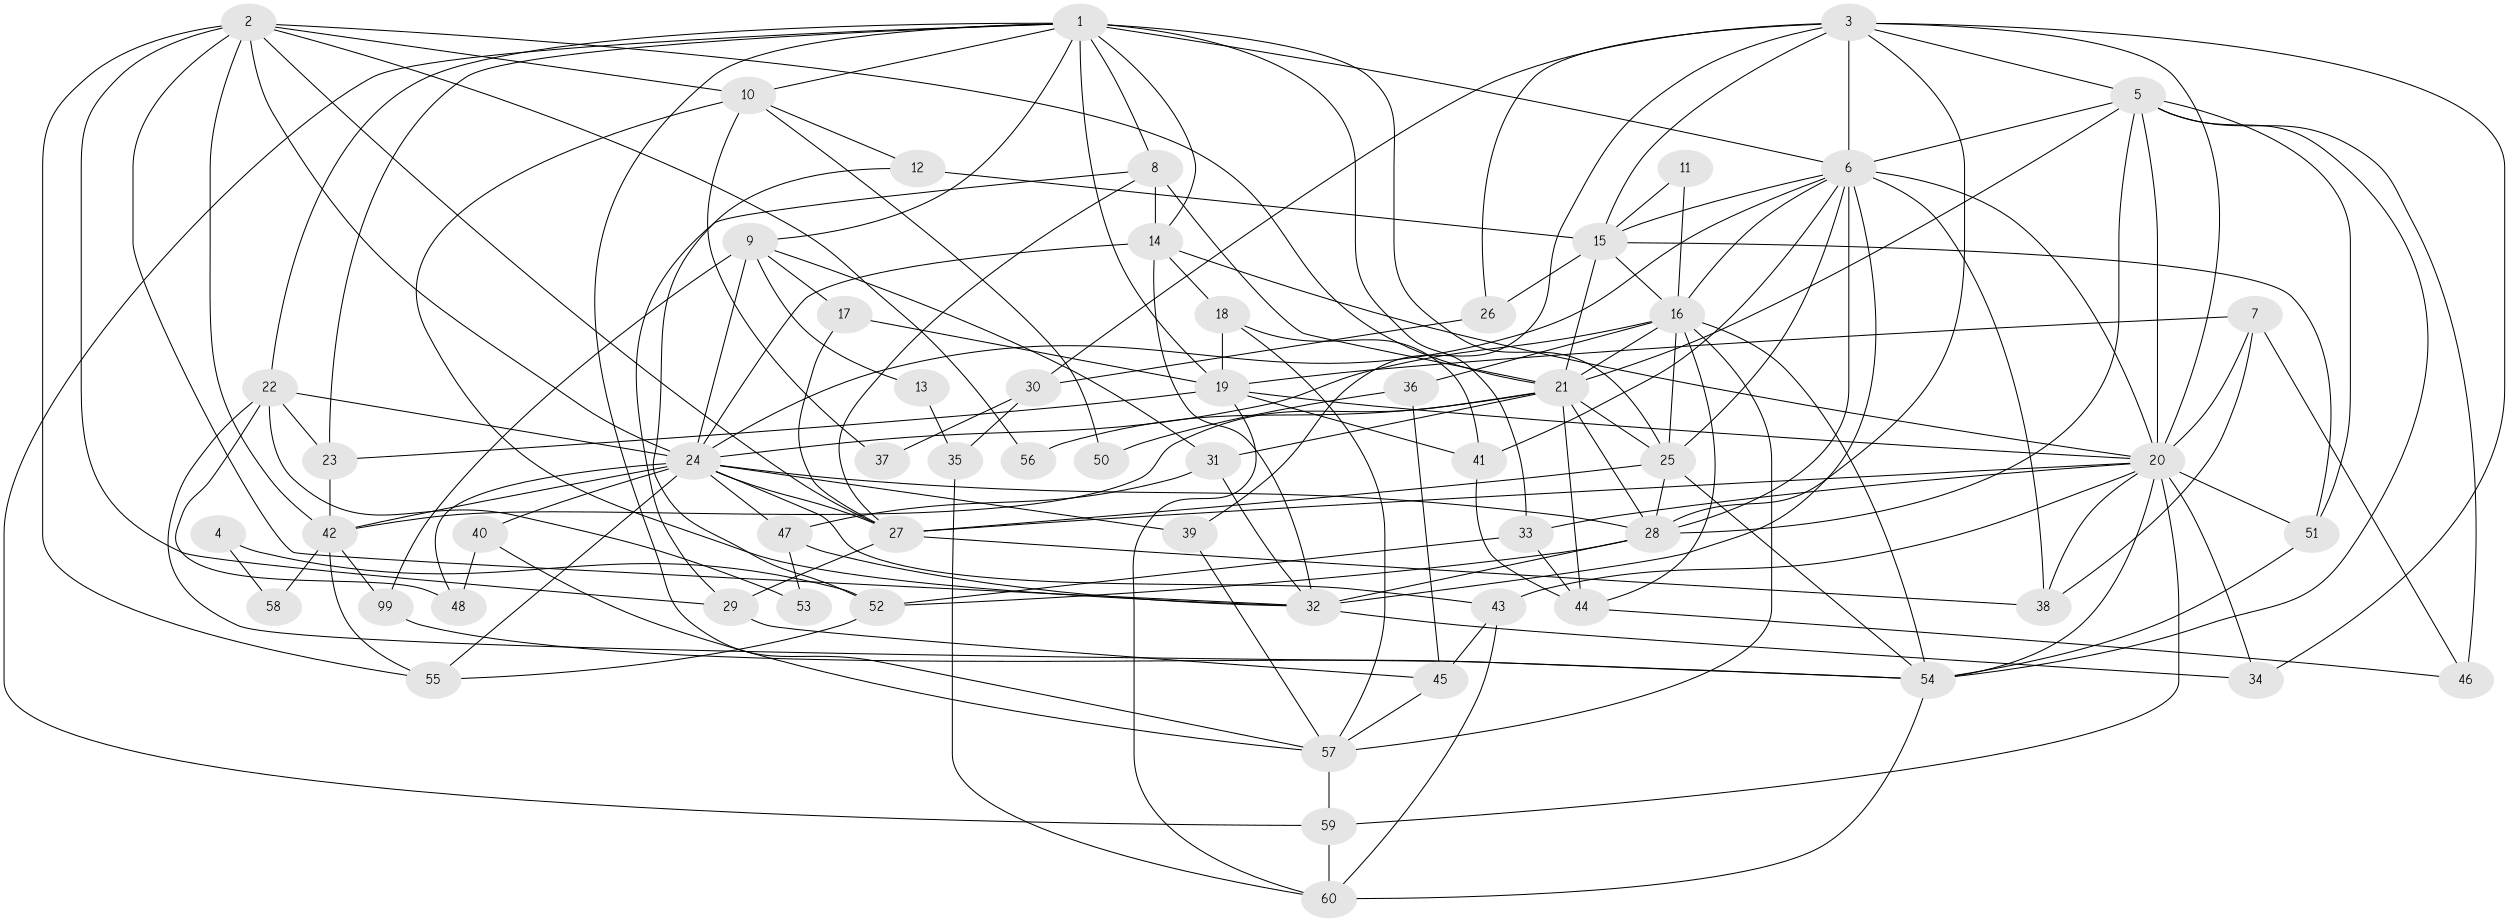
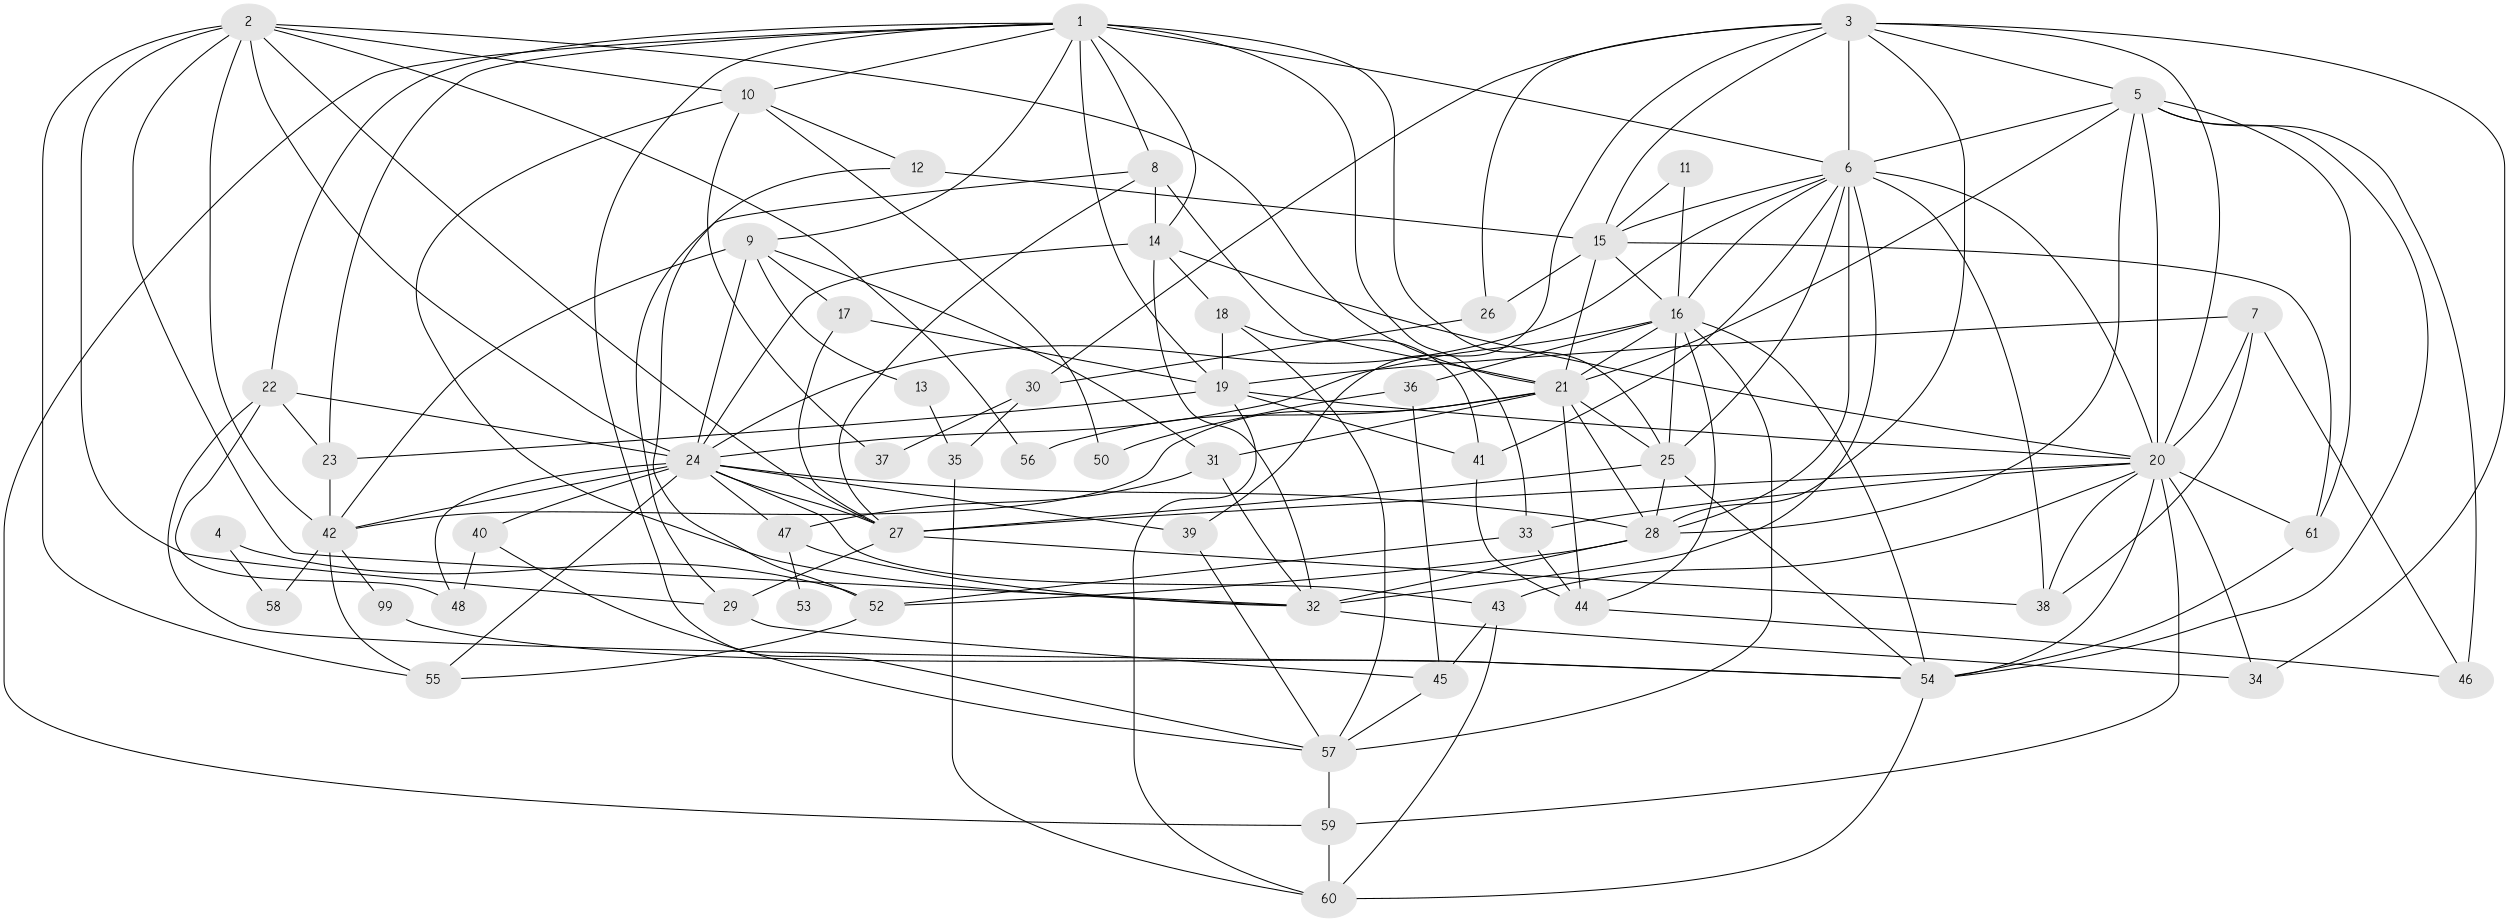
edge "9" -- "99": now "9" -- "42"
edge "22" -- "53": removed
node "51": label "51" -> "61"
